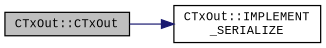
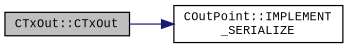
node "CTxOut::IMPLEMENT _SERIALIZE": label "CTxOut::IMPLEMENT _SERIALIZE" -> "COutPoint::IMPLEMENT _SERIALIZE"
